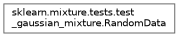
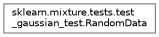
node "sklearn.mixture.tests.test _gaussian_mixture.RandomData": label "sklearn.mixture.tests.test _gaussian_mixture.RandomData" -> "sklearn.mixture.tests.test _gaussian_test.RandomData"
